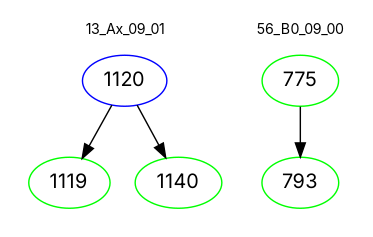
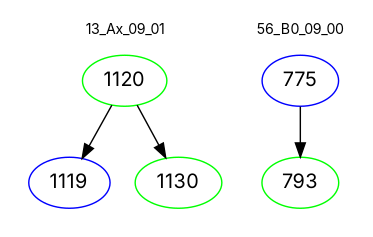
node "1120": color blue -> green
node "775": color green -> blue
node "1119": color green -> blue
node "1140": label "1140" -> "1130"
